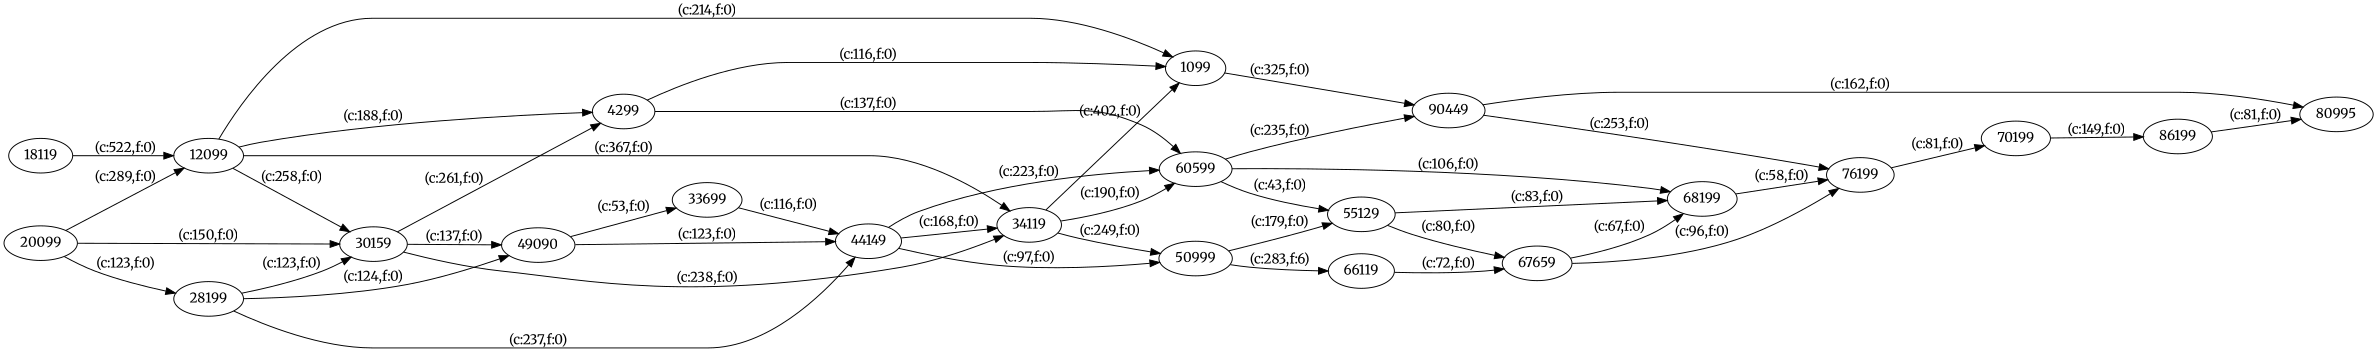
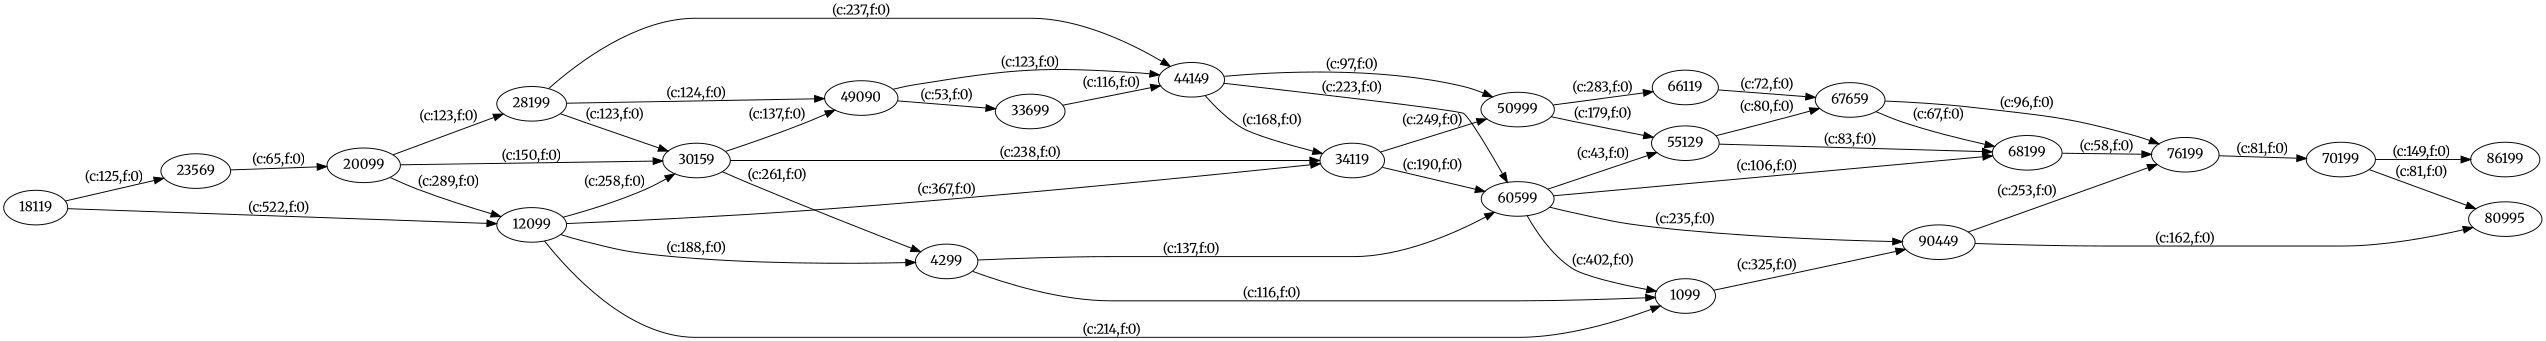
edge "86199" -> "80995": now "70199" -> "80995"
edge "34119" -> "1099": now "60599" -> "1099"
node "23569": added
edge "50999" -> "66119": label "(c:283,f:6)" -> "(c:283,f:0)"
